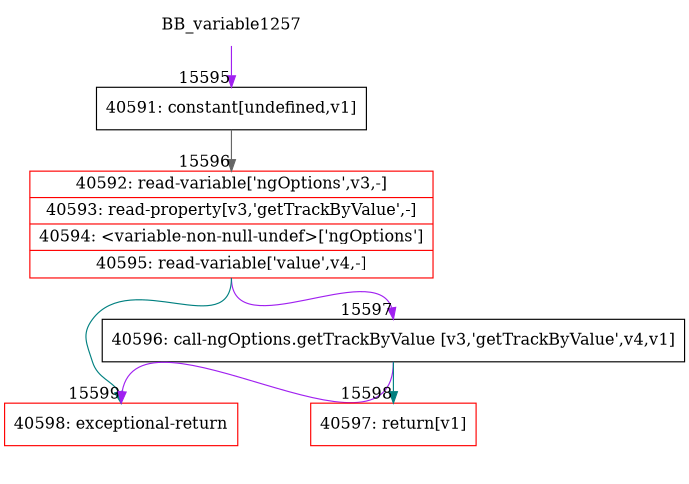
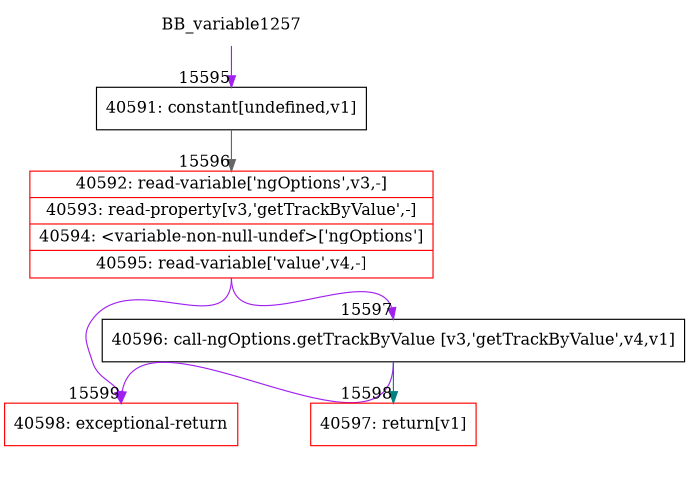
edge "40592: read-variable['ngOptions',v3,-]" -> "40598: exceptional-return": color teal -> purple
